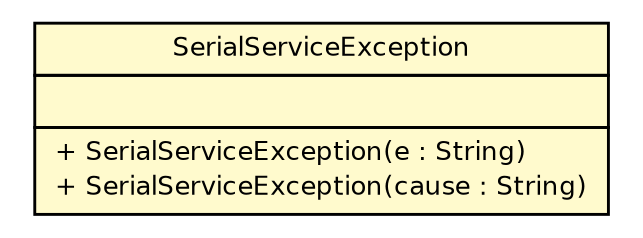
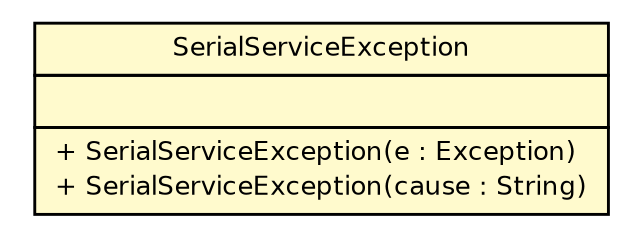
node "SerialServiceException": text "+ SerialServiceException(e : String)" -> "+ SerialServiceException(e : Exception)"
